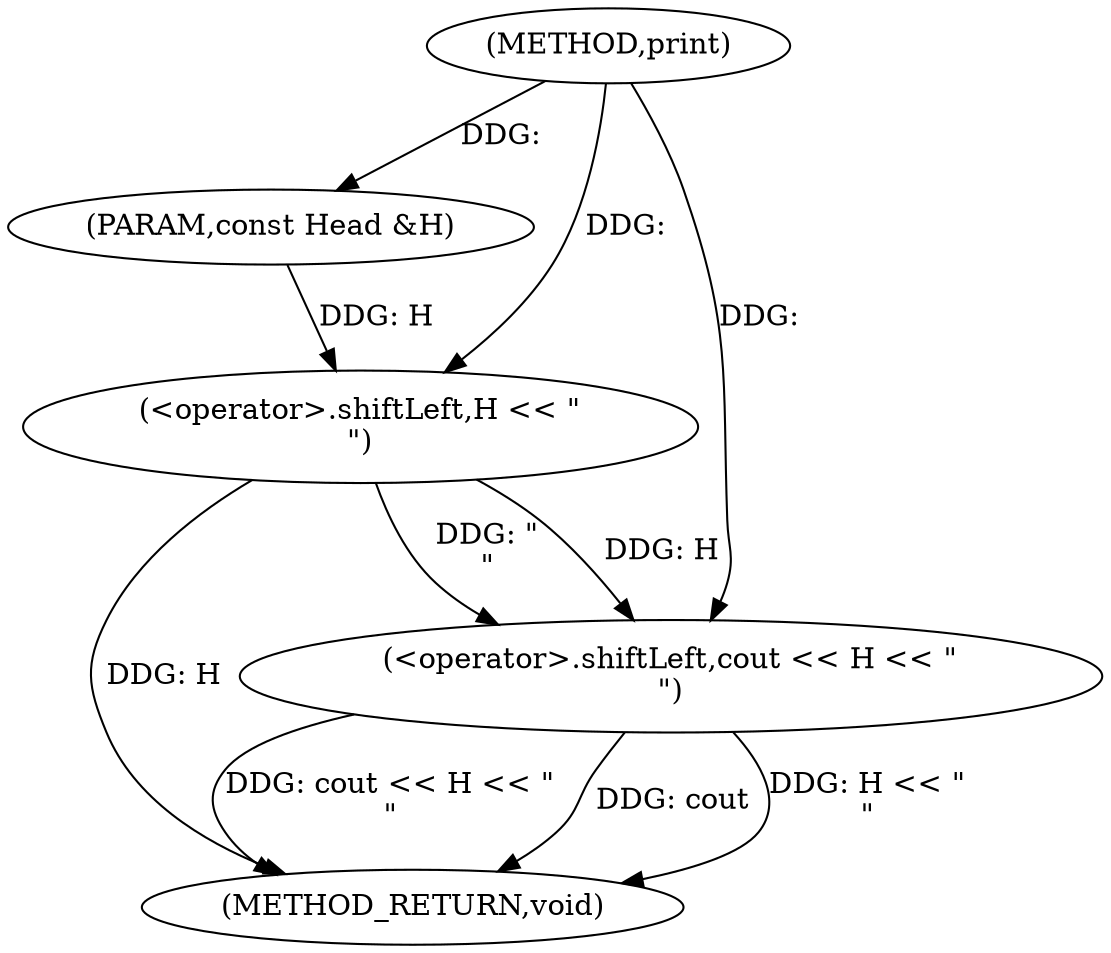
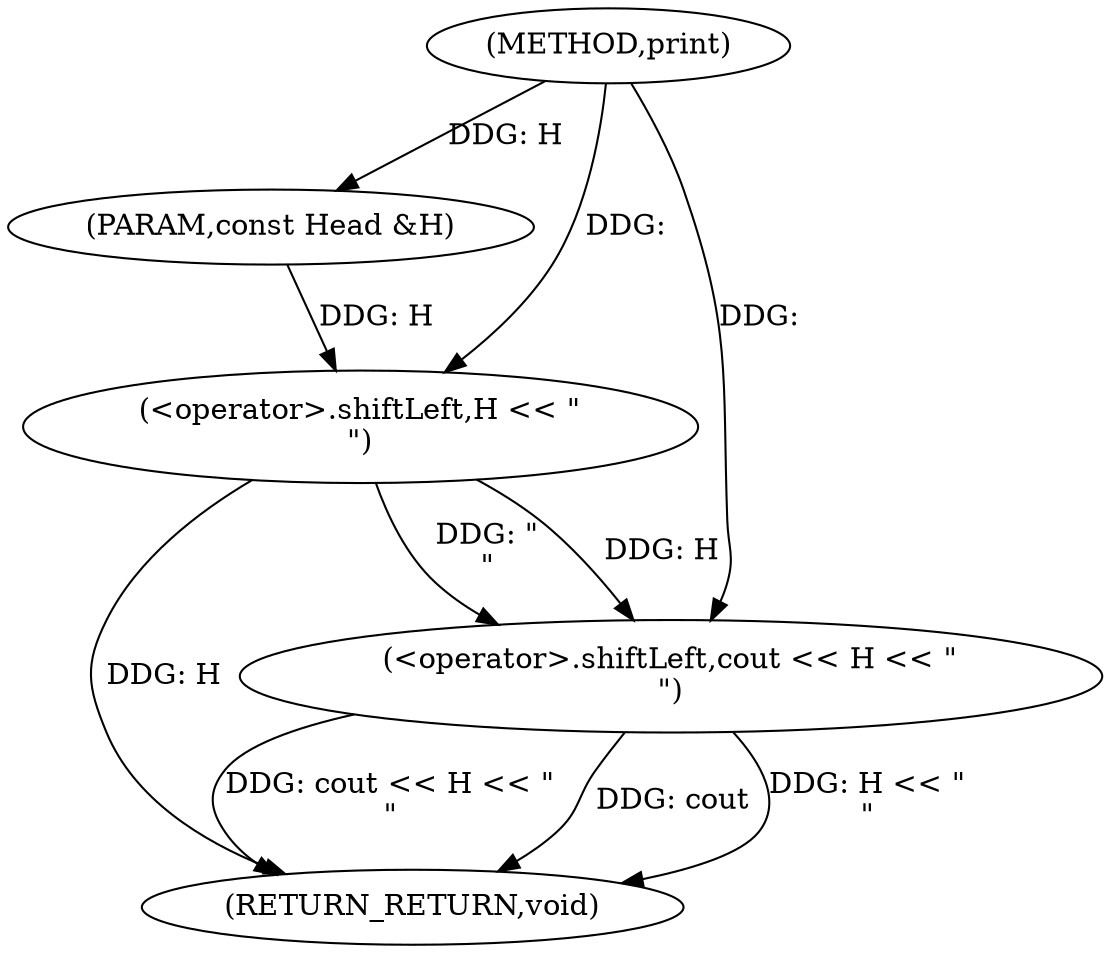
edge "(METHOD,print)" -> "(PARAM,const Head &H)": label "DDG: " -> "DDG: H"
node "(METHOD_RETURN,void)": label "(METHOD_RETURN,void)" -> "(RETURN_RETURN,void)"
